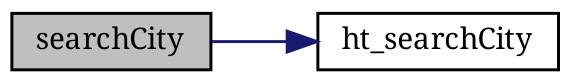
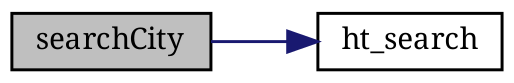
node "ht_searchCity": label "ht_searchCity" -> "ht_search"
